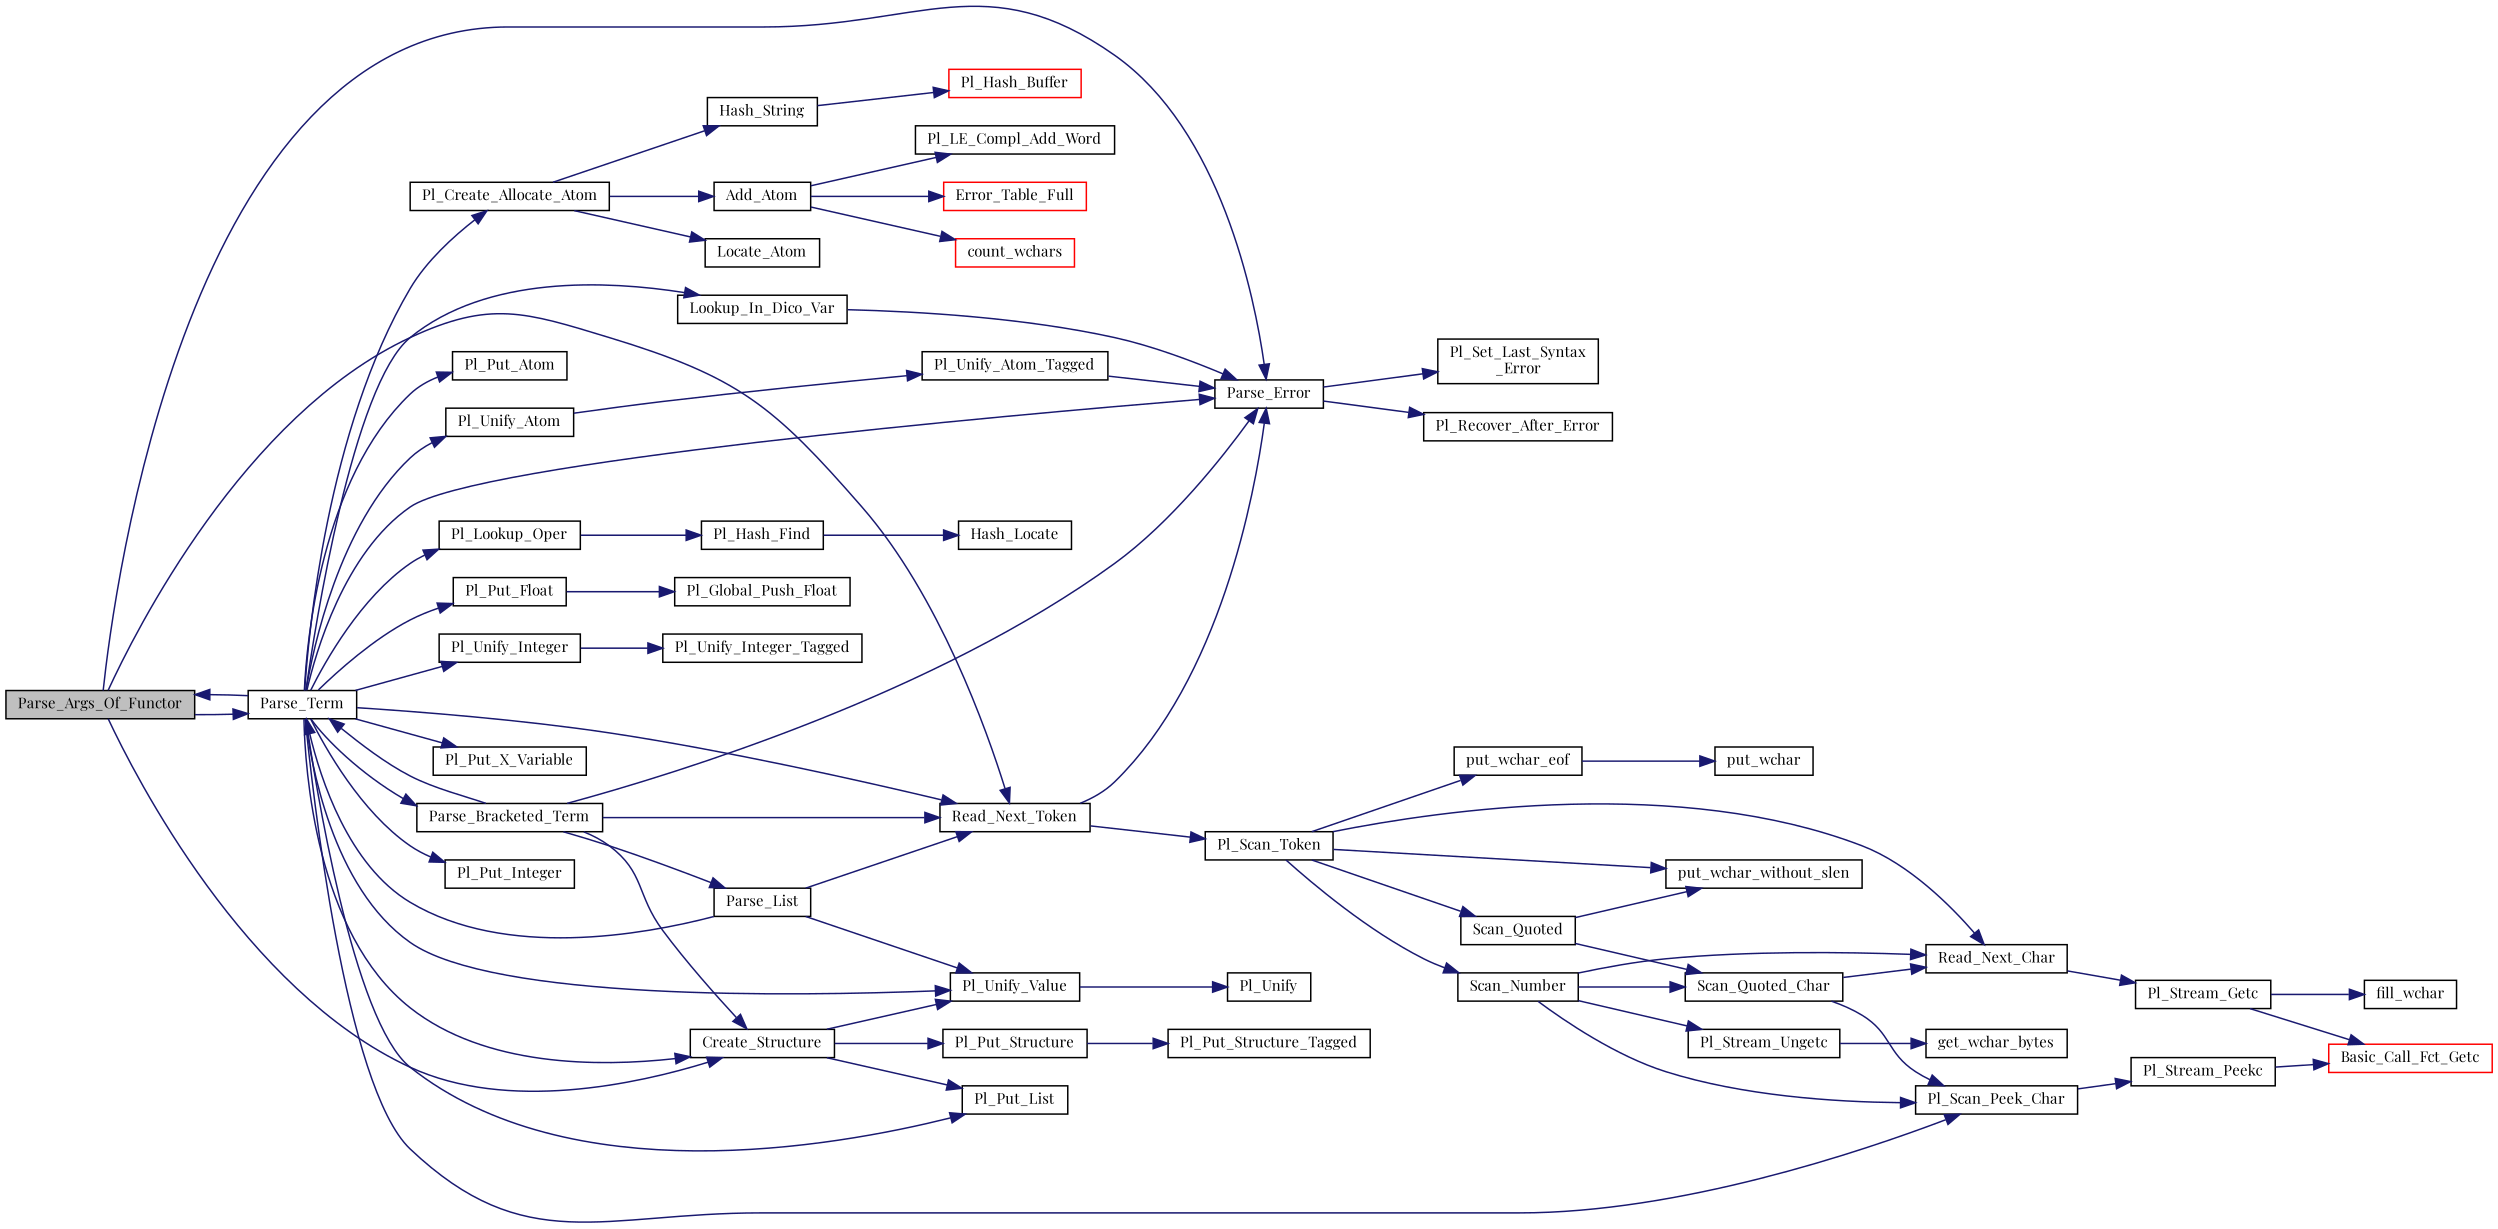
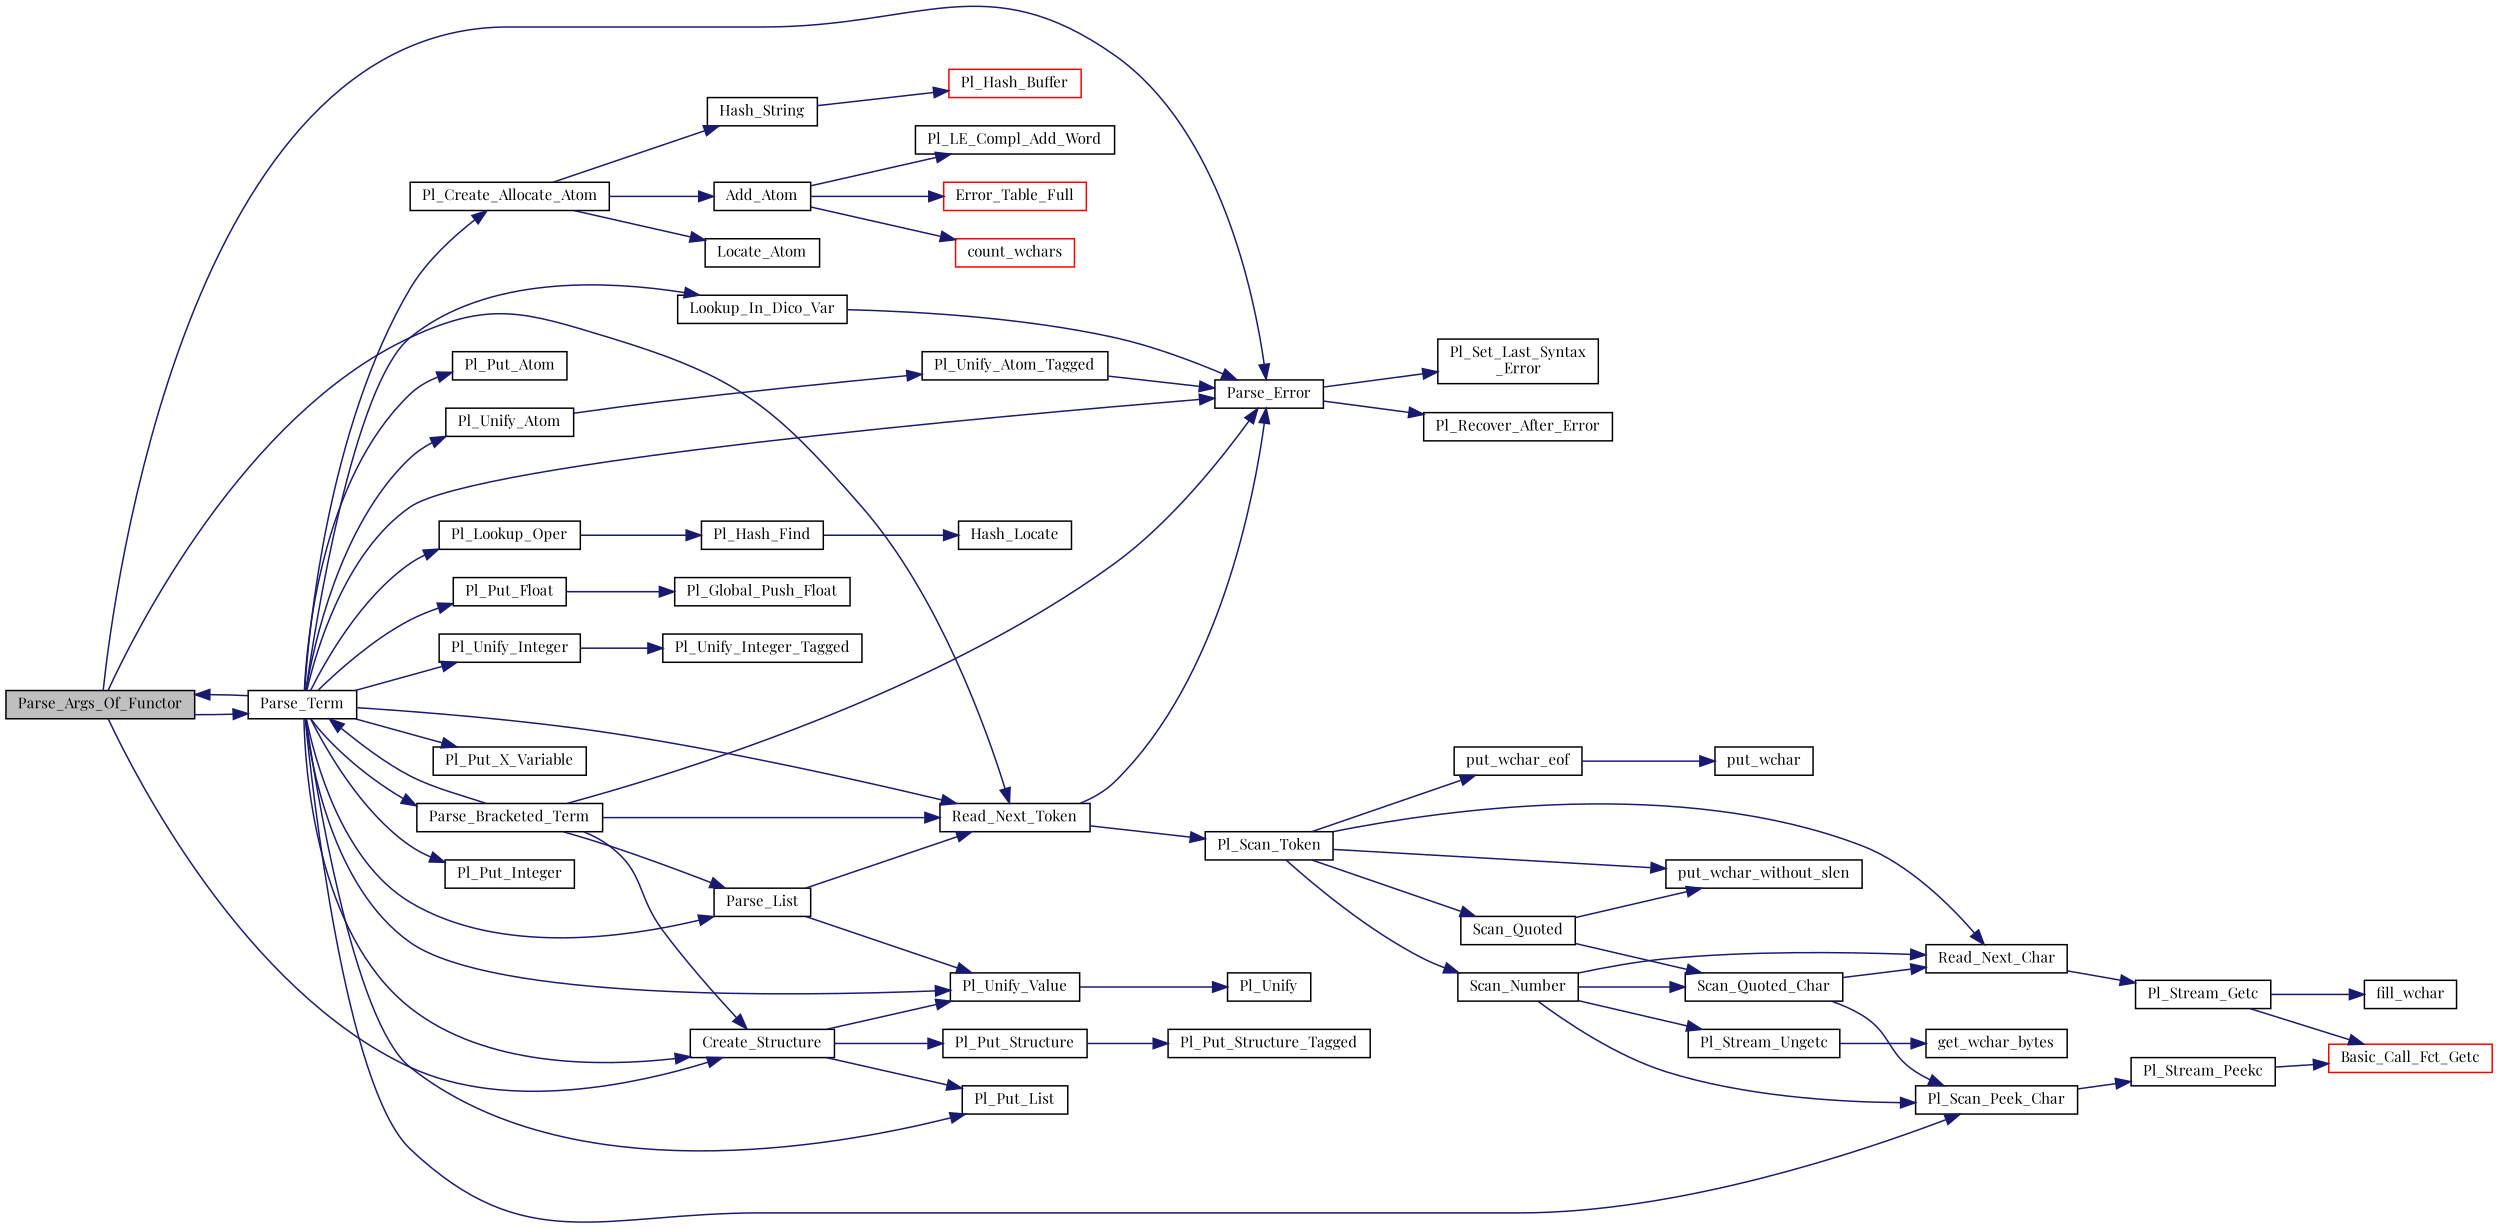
edge "Parse_List" -> "Parse_Term": reversed
